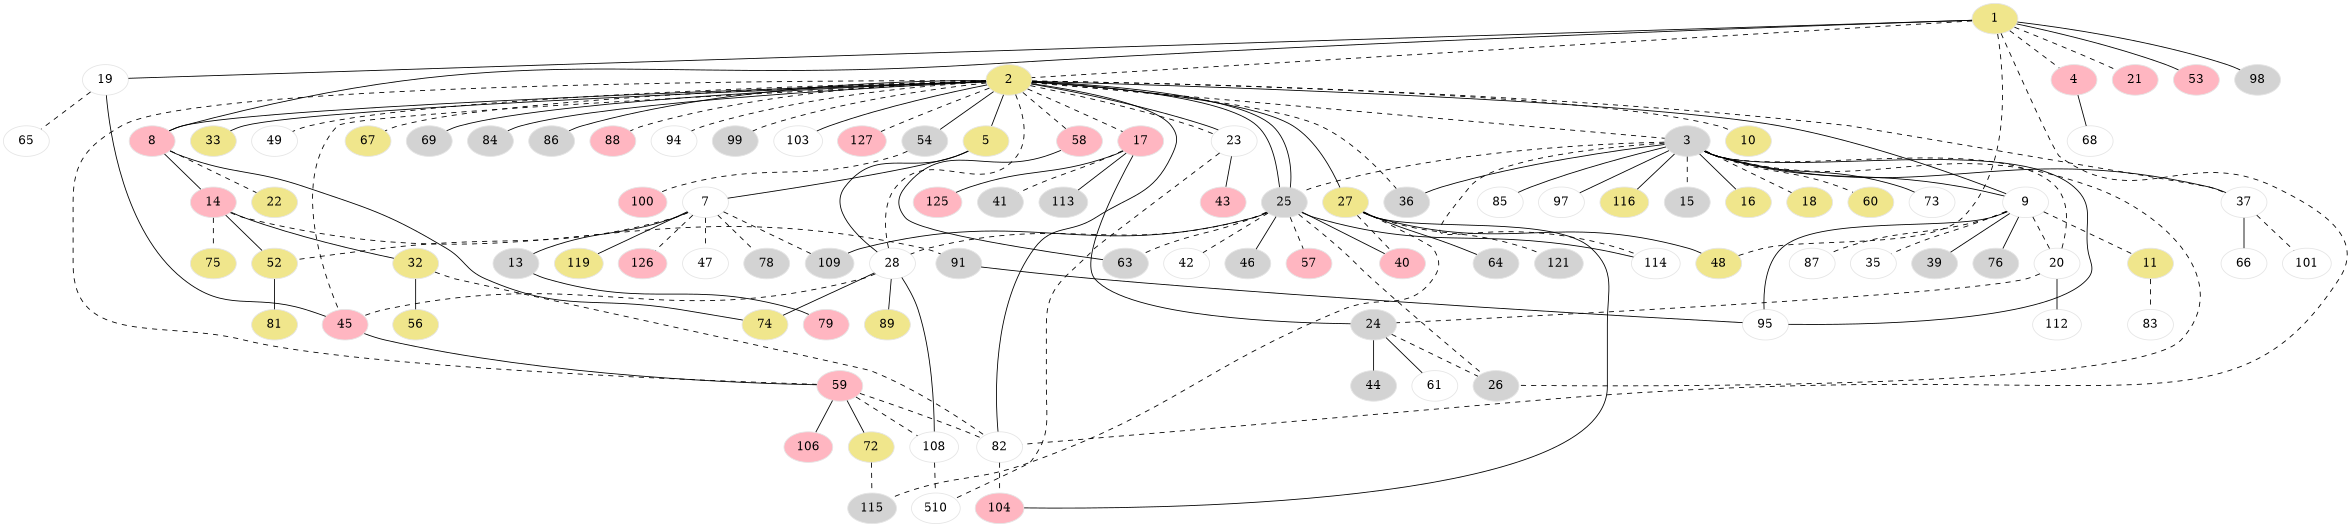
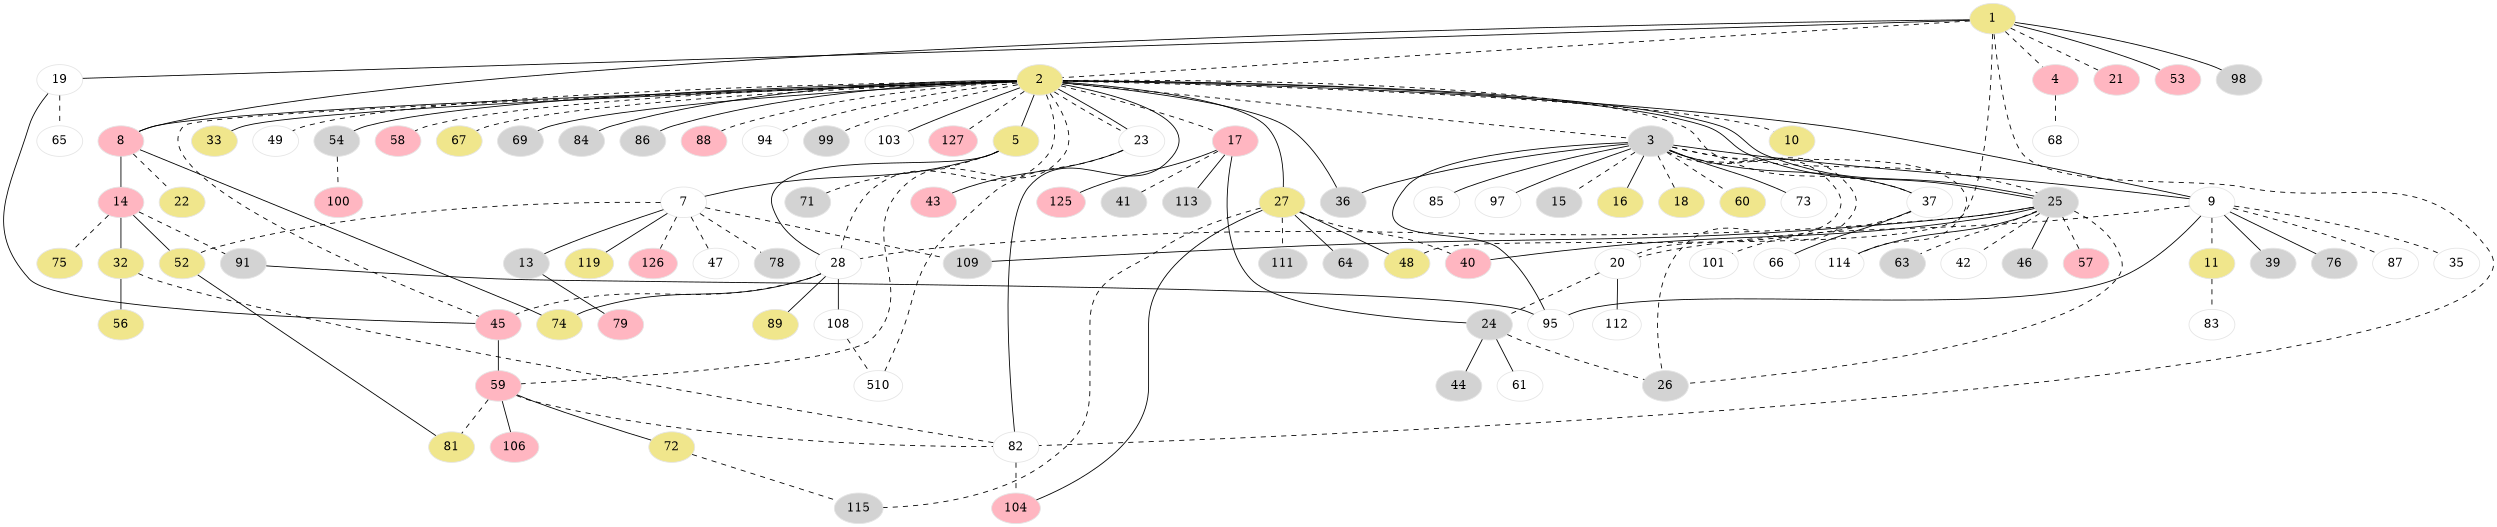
edge "4" -- "68": style solid -> dashed
edge "2" -- "36": style dashed -> solid
node "71": added
node "116": removed
edge "58" -- "63": removed
node "121": label "121" -> "111"
edge "59" -- "108": now "59" -- "81"
